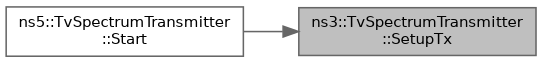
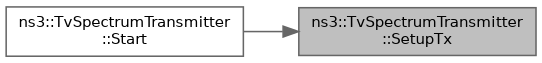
node "ns5::TvSpectrumTransmitter ::Start": label "ns5::TvSpectrumTransmitter ::Start" -> "ns3::TvSpectrumTransmitter ::Start"
